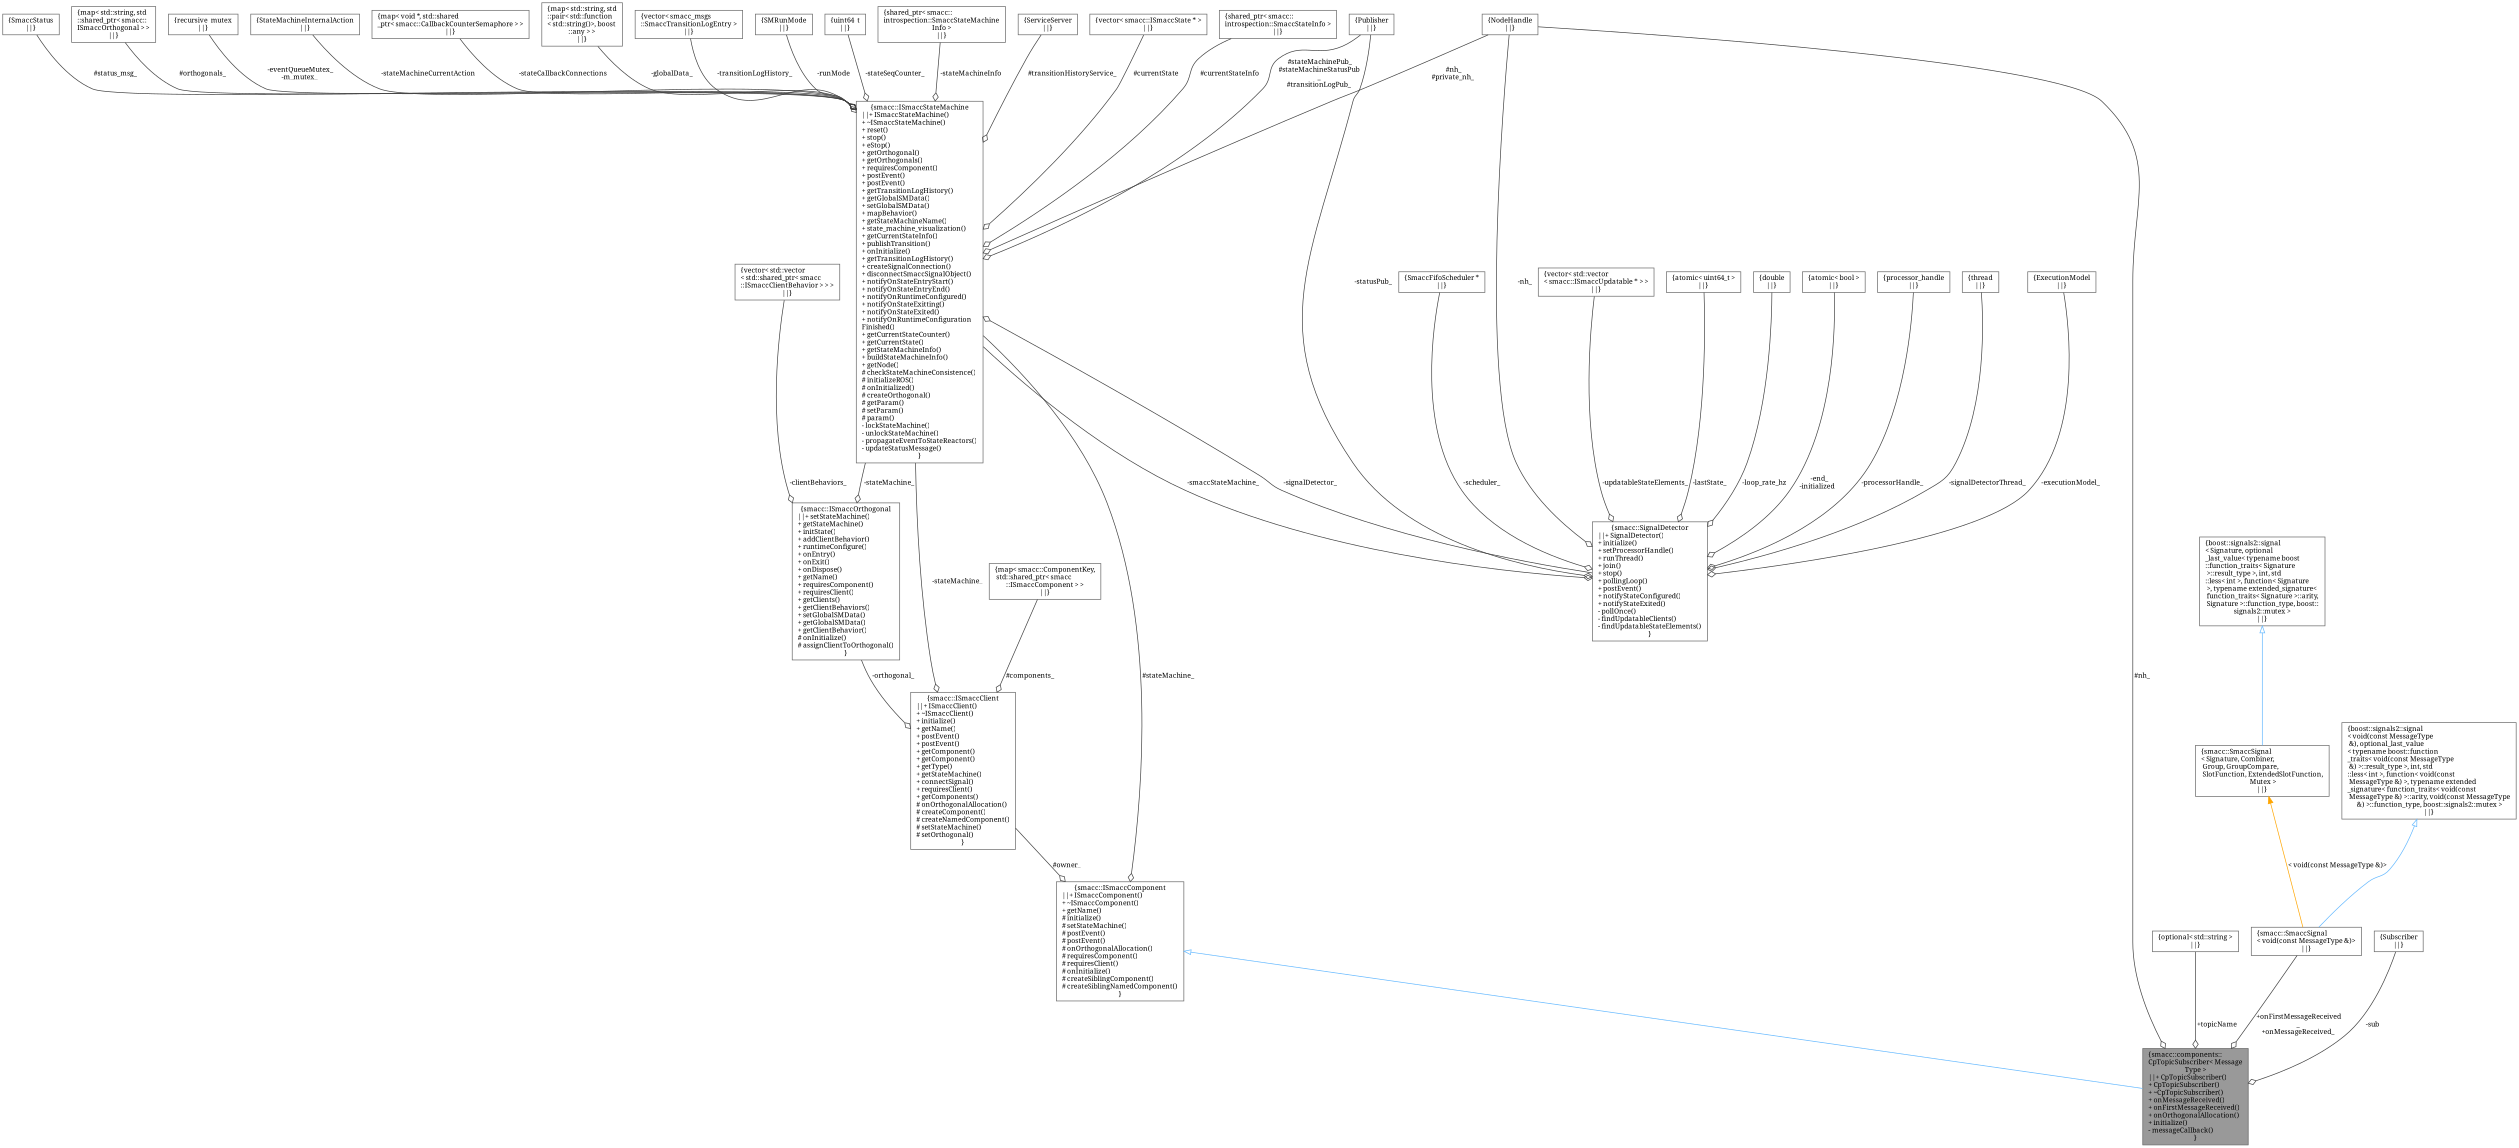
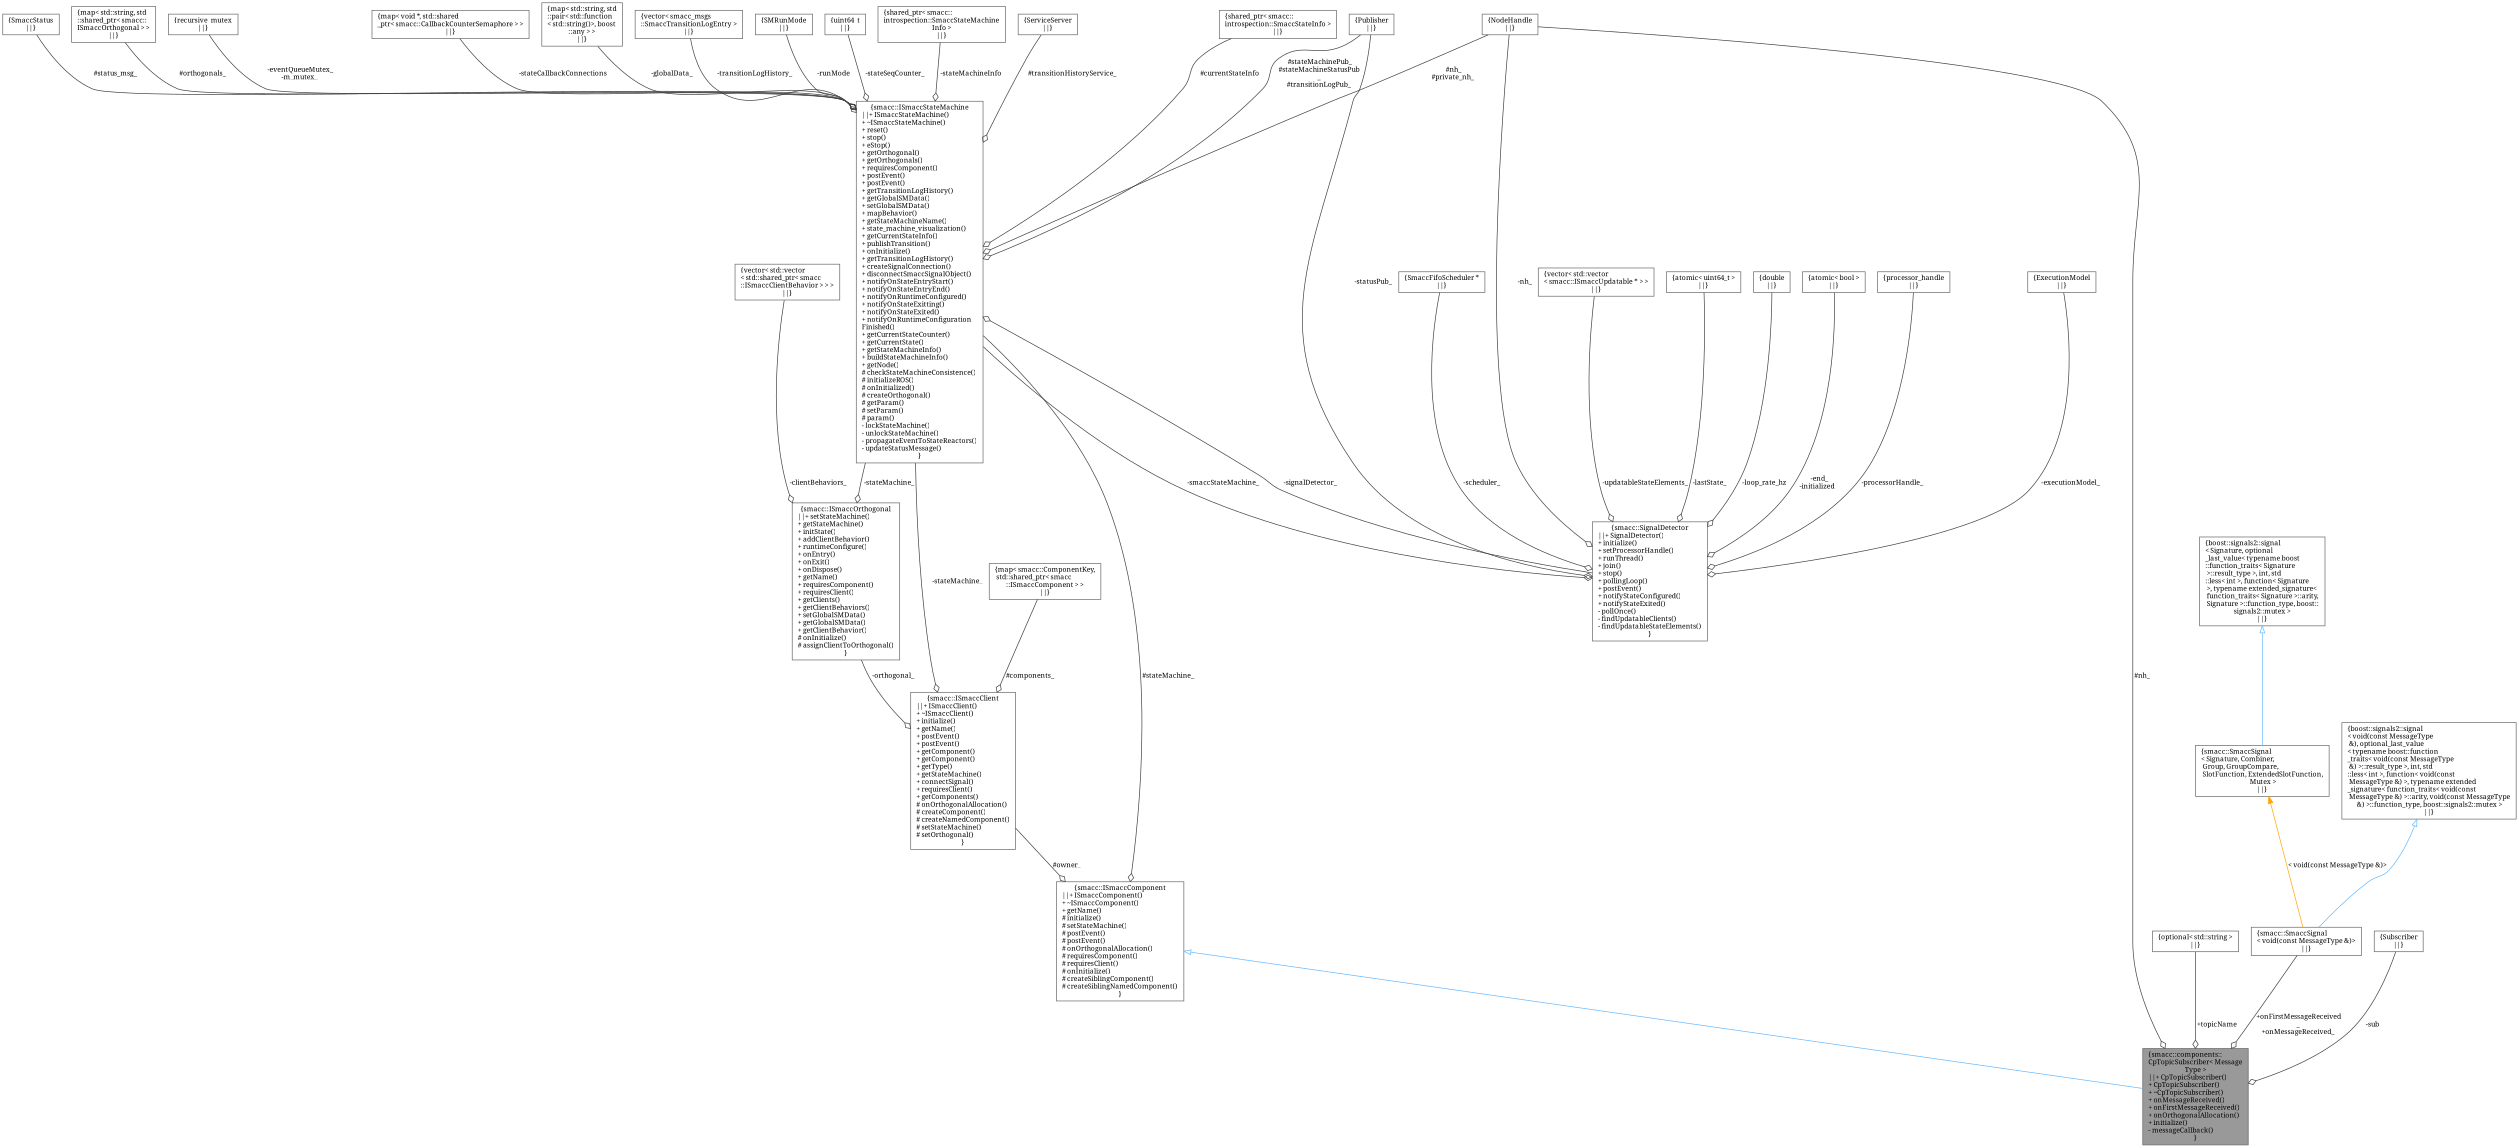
node "{StateMachineInternalAction ||}": removed
node "{vector< smacc::ISmaccState * > ||}": removed
node "{thread ||}": removed
